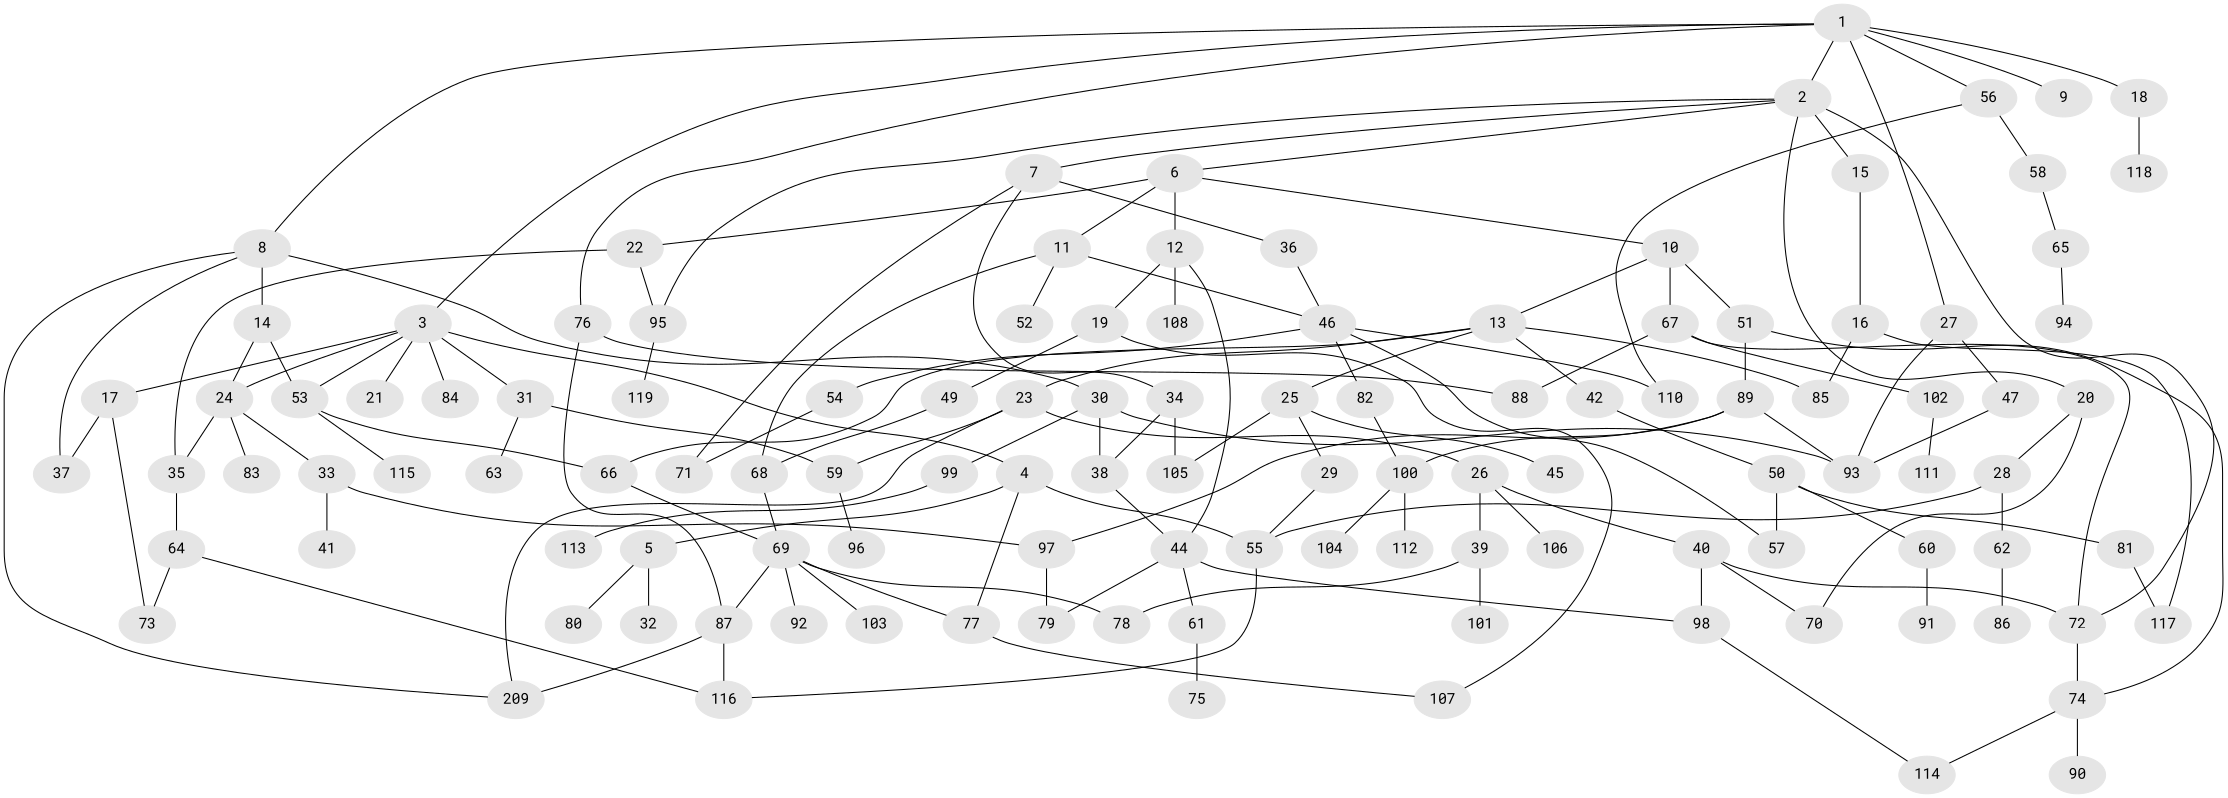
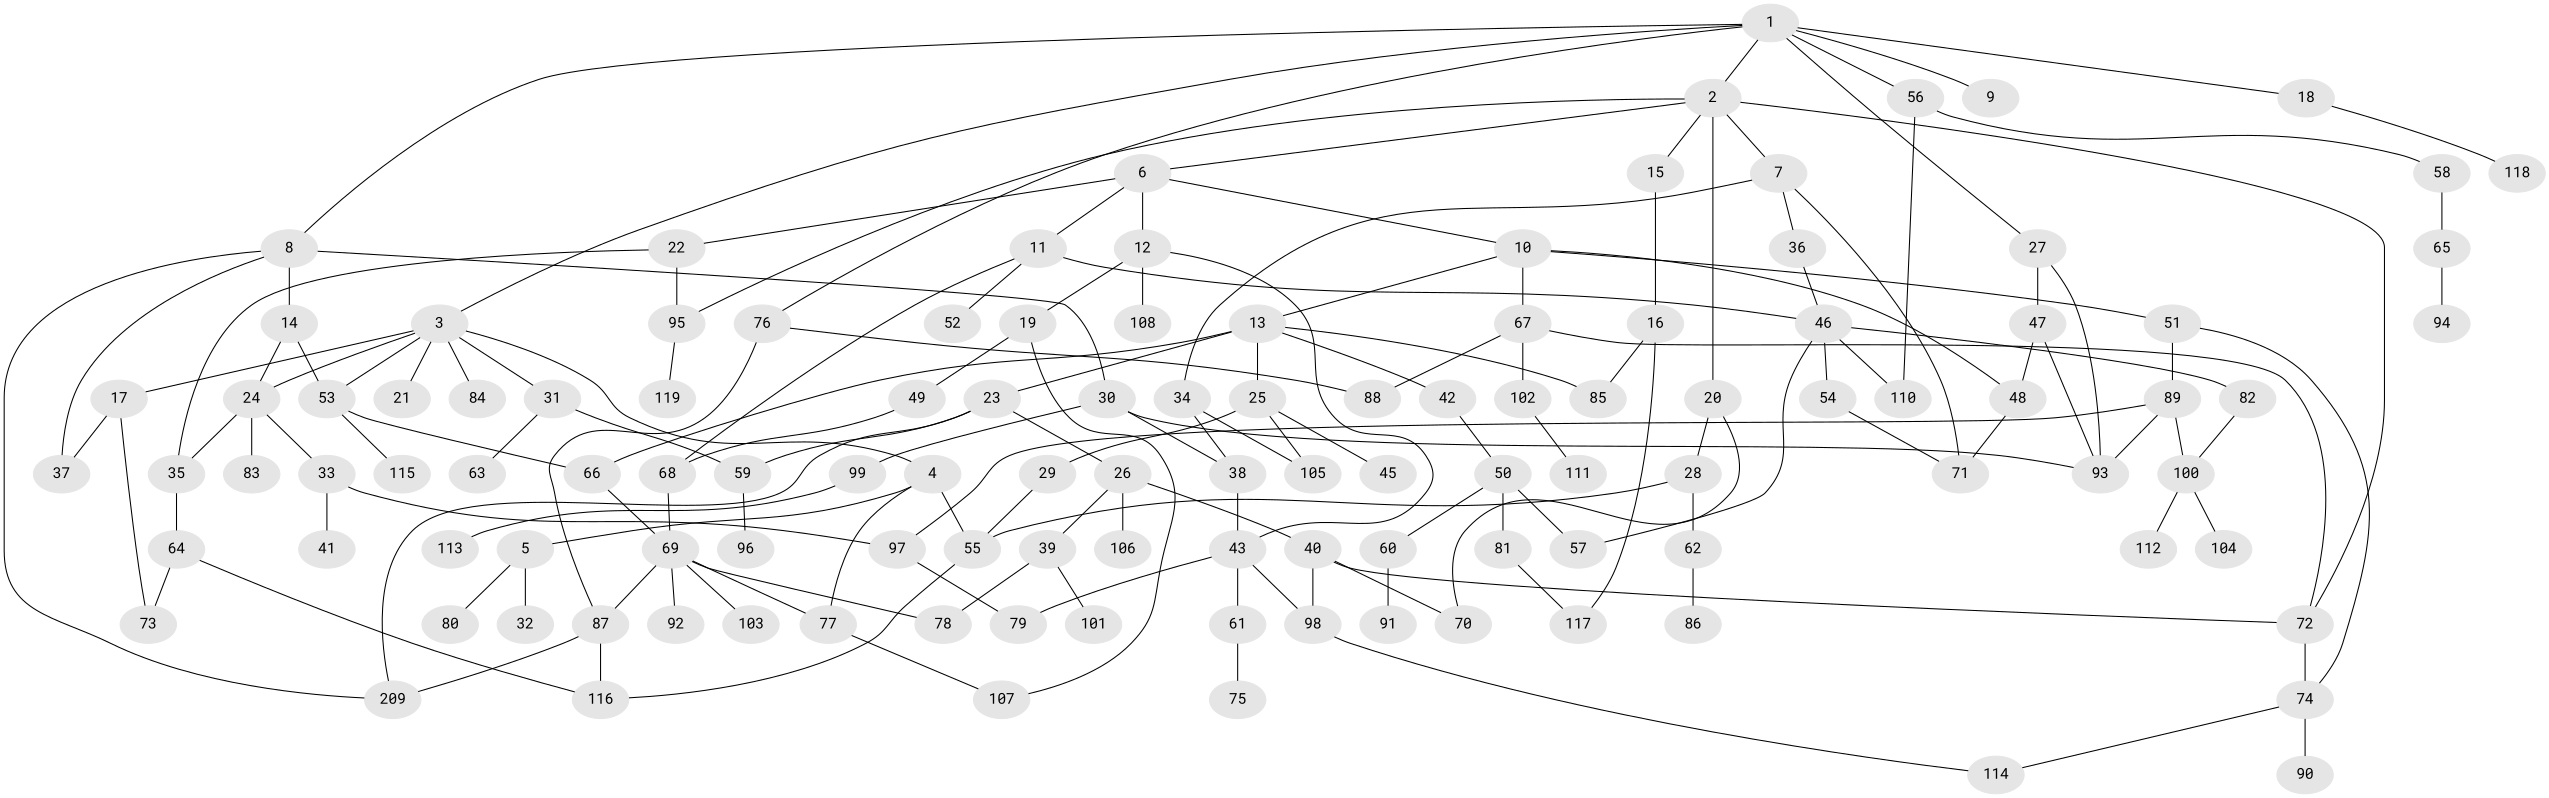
node "48": added
node "44": label "44" -> "43"
